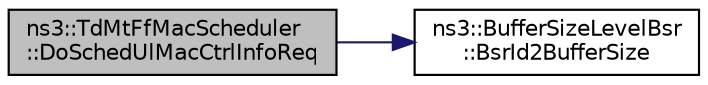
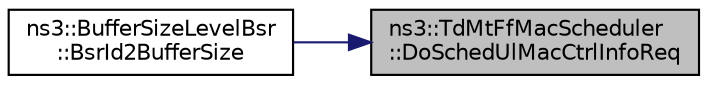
edge "ns3::TdMtFfMacScheduler ::DoSchedUlMacCtrlInfoReq" -> "ns3::BufferSizeLevelBsr ::BsrId2BufferSize": reversed
